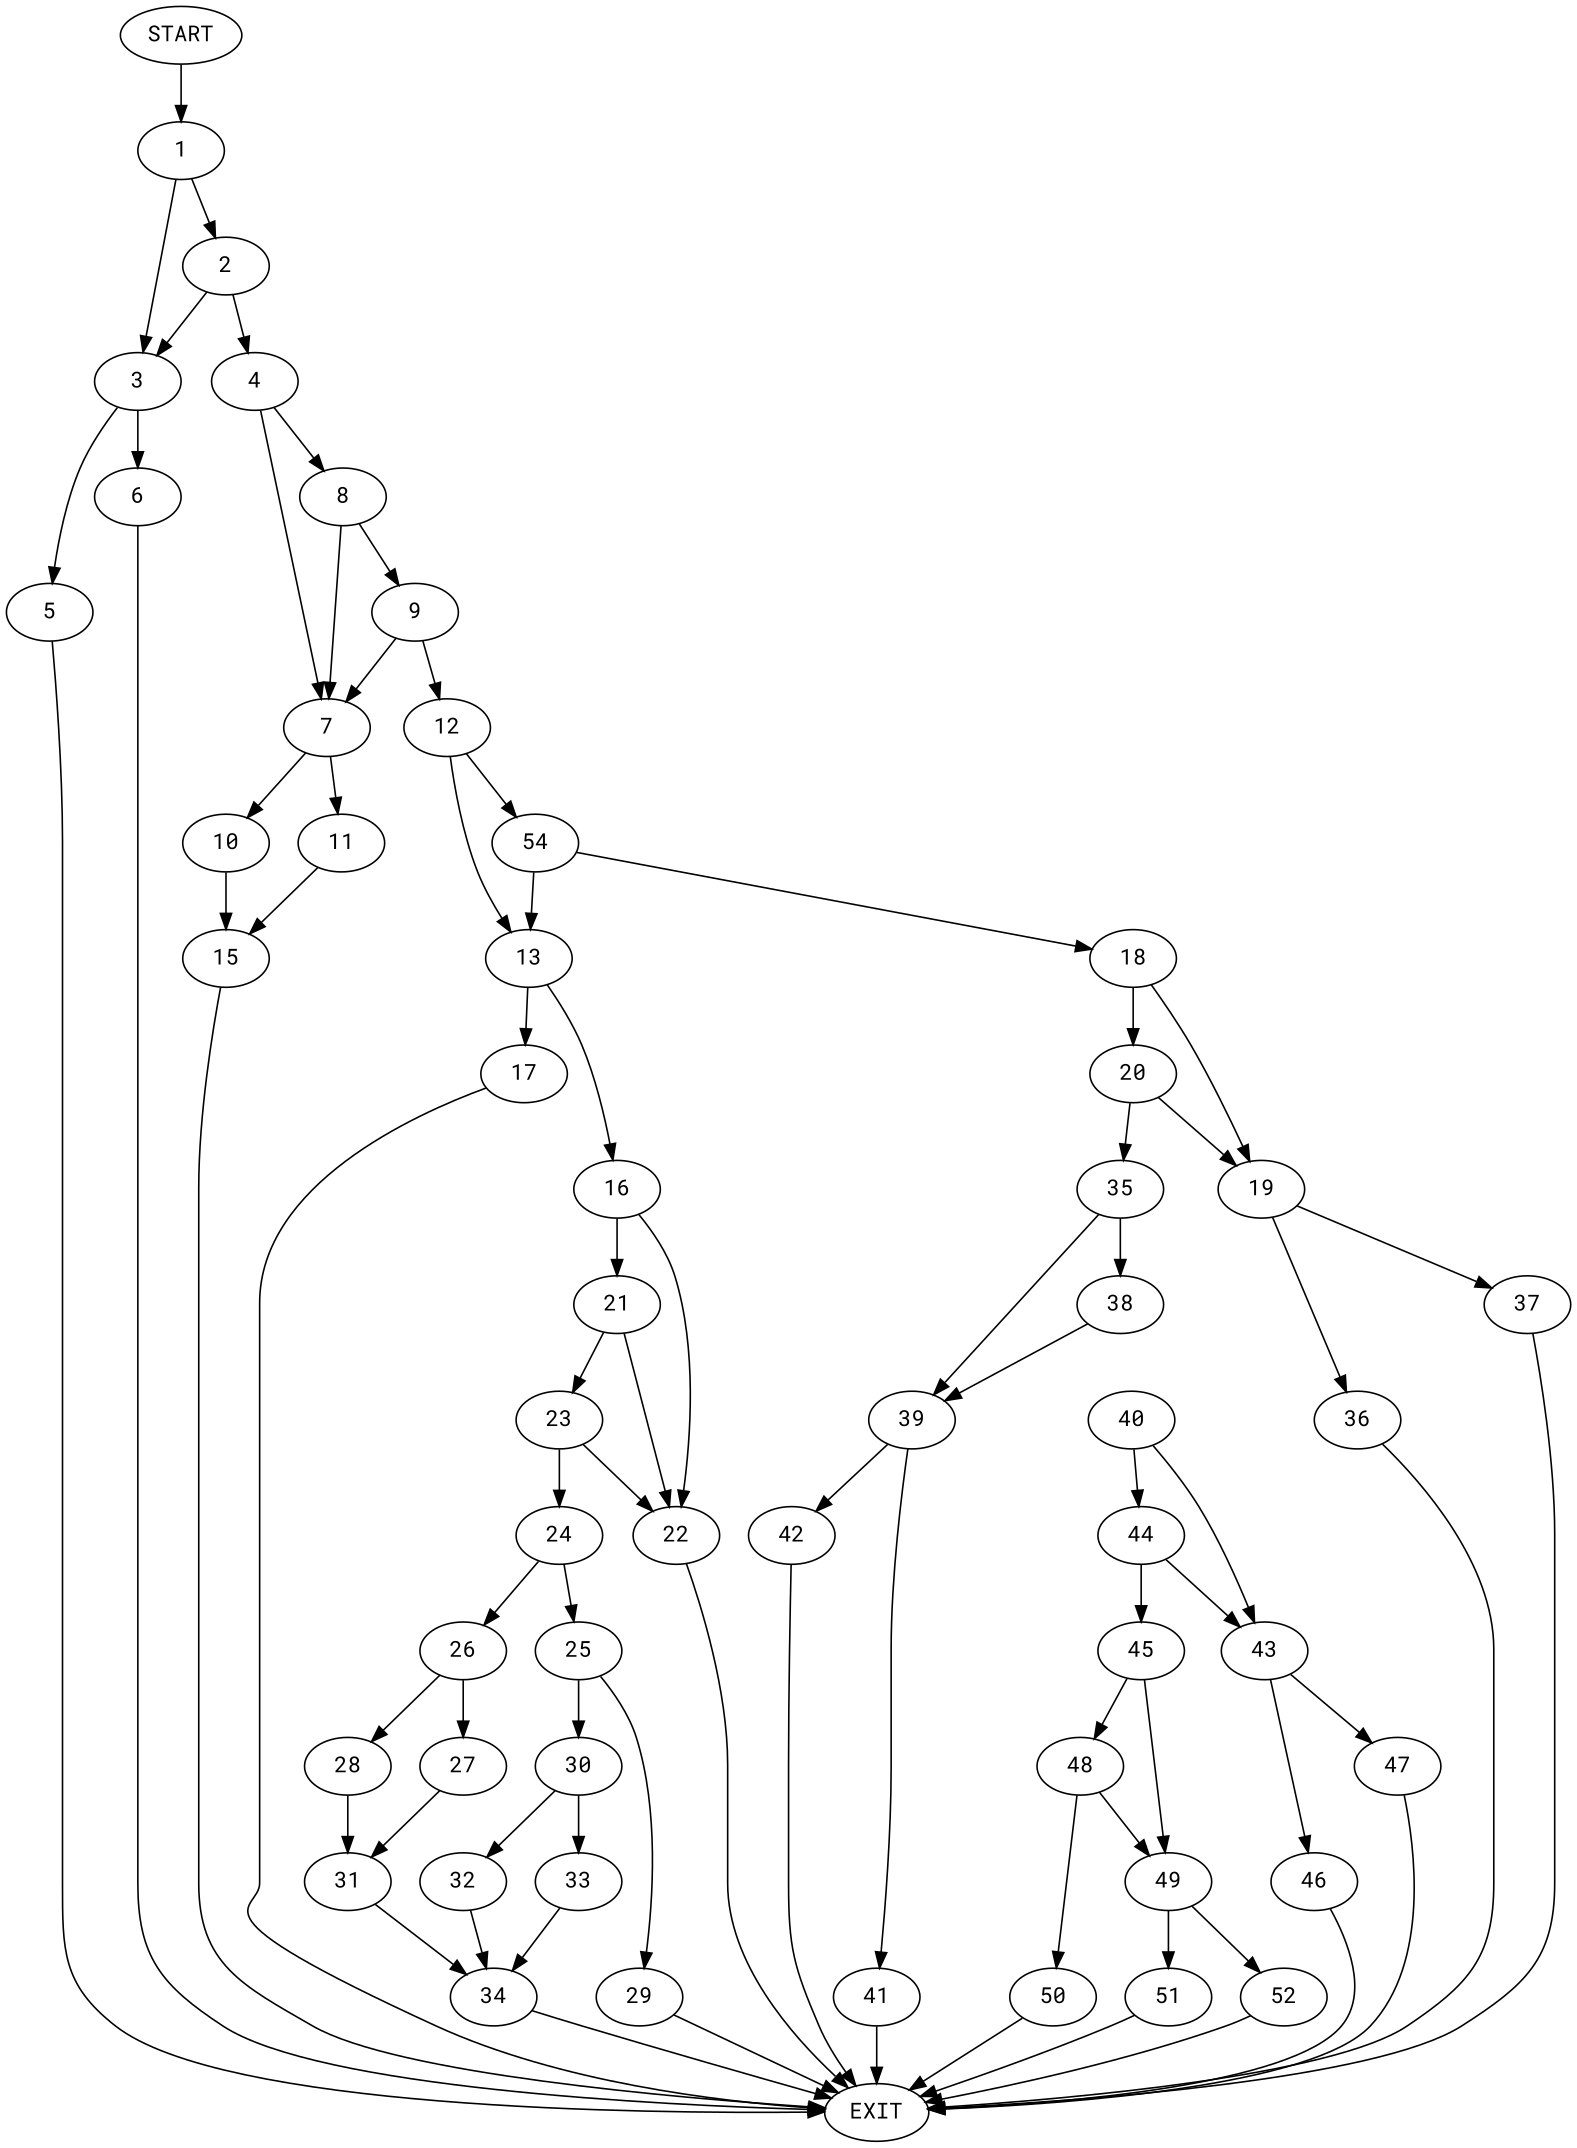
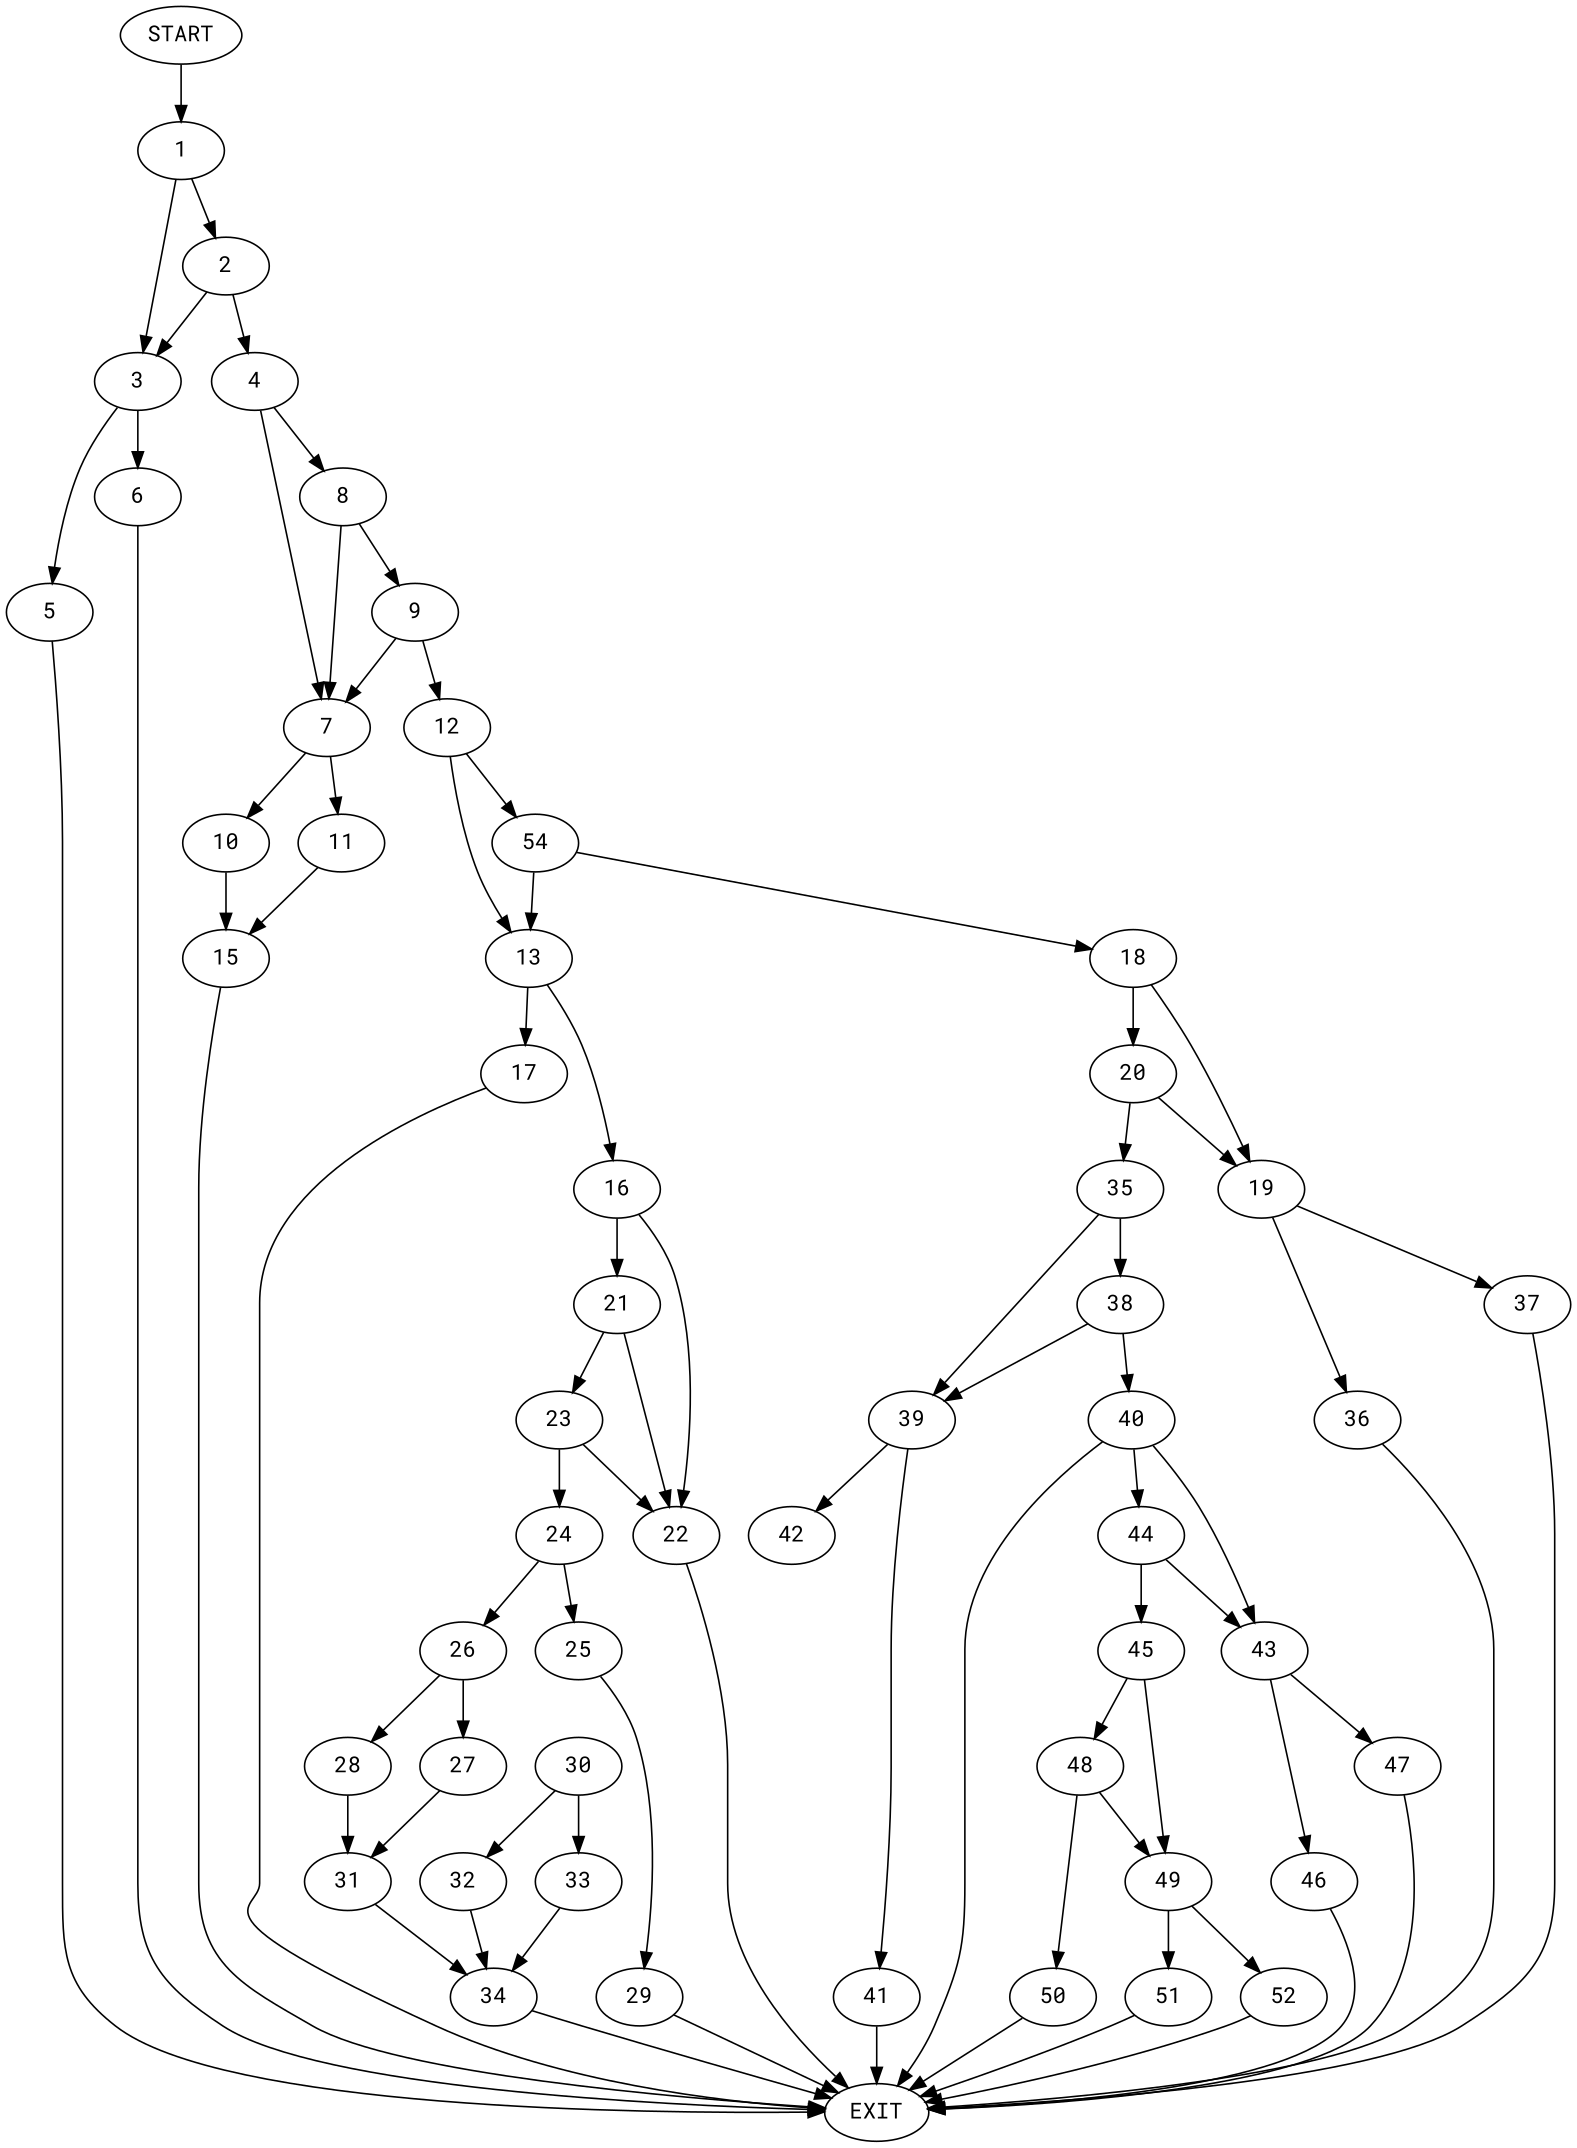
edge "38" -> "40": added
edge "25" -> "30": removed
edge "42" -> "EXIT": now "40" -> "EXIT"
